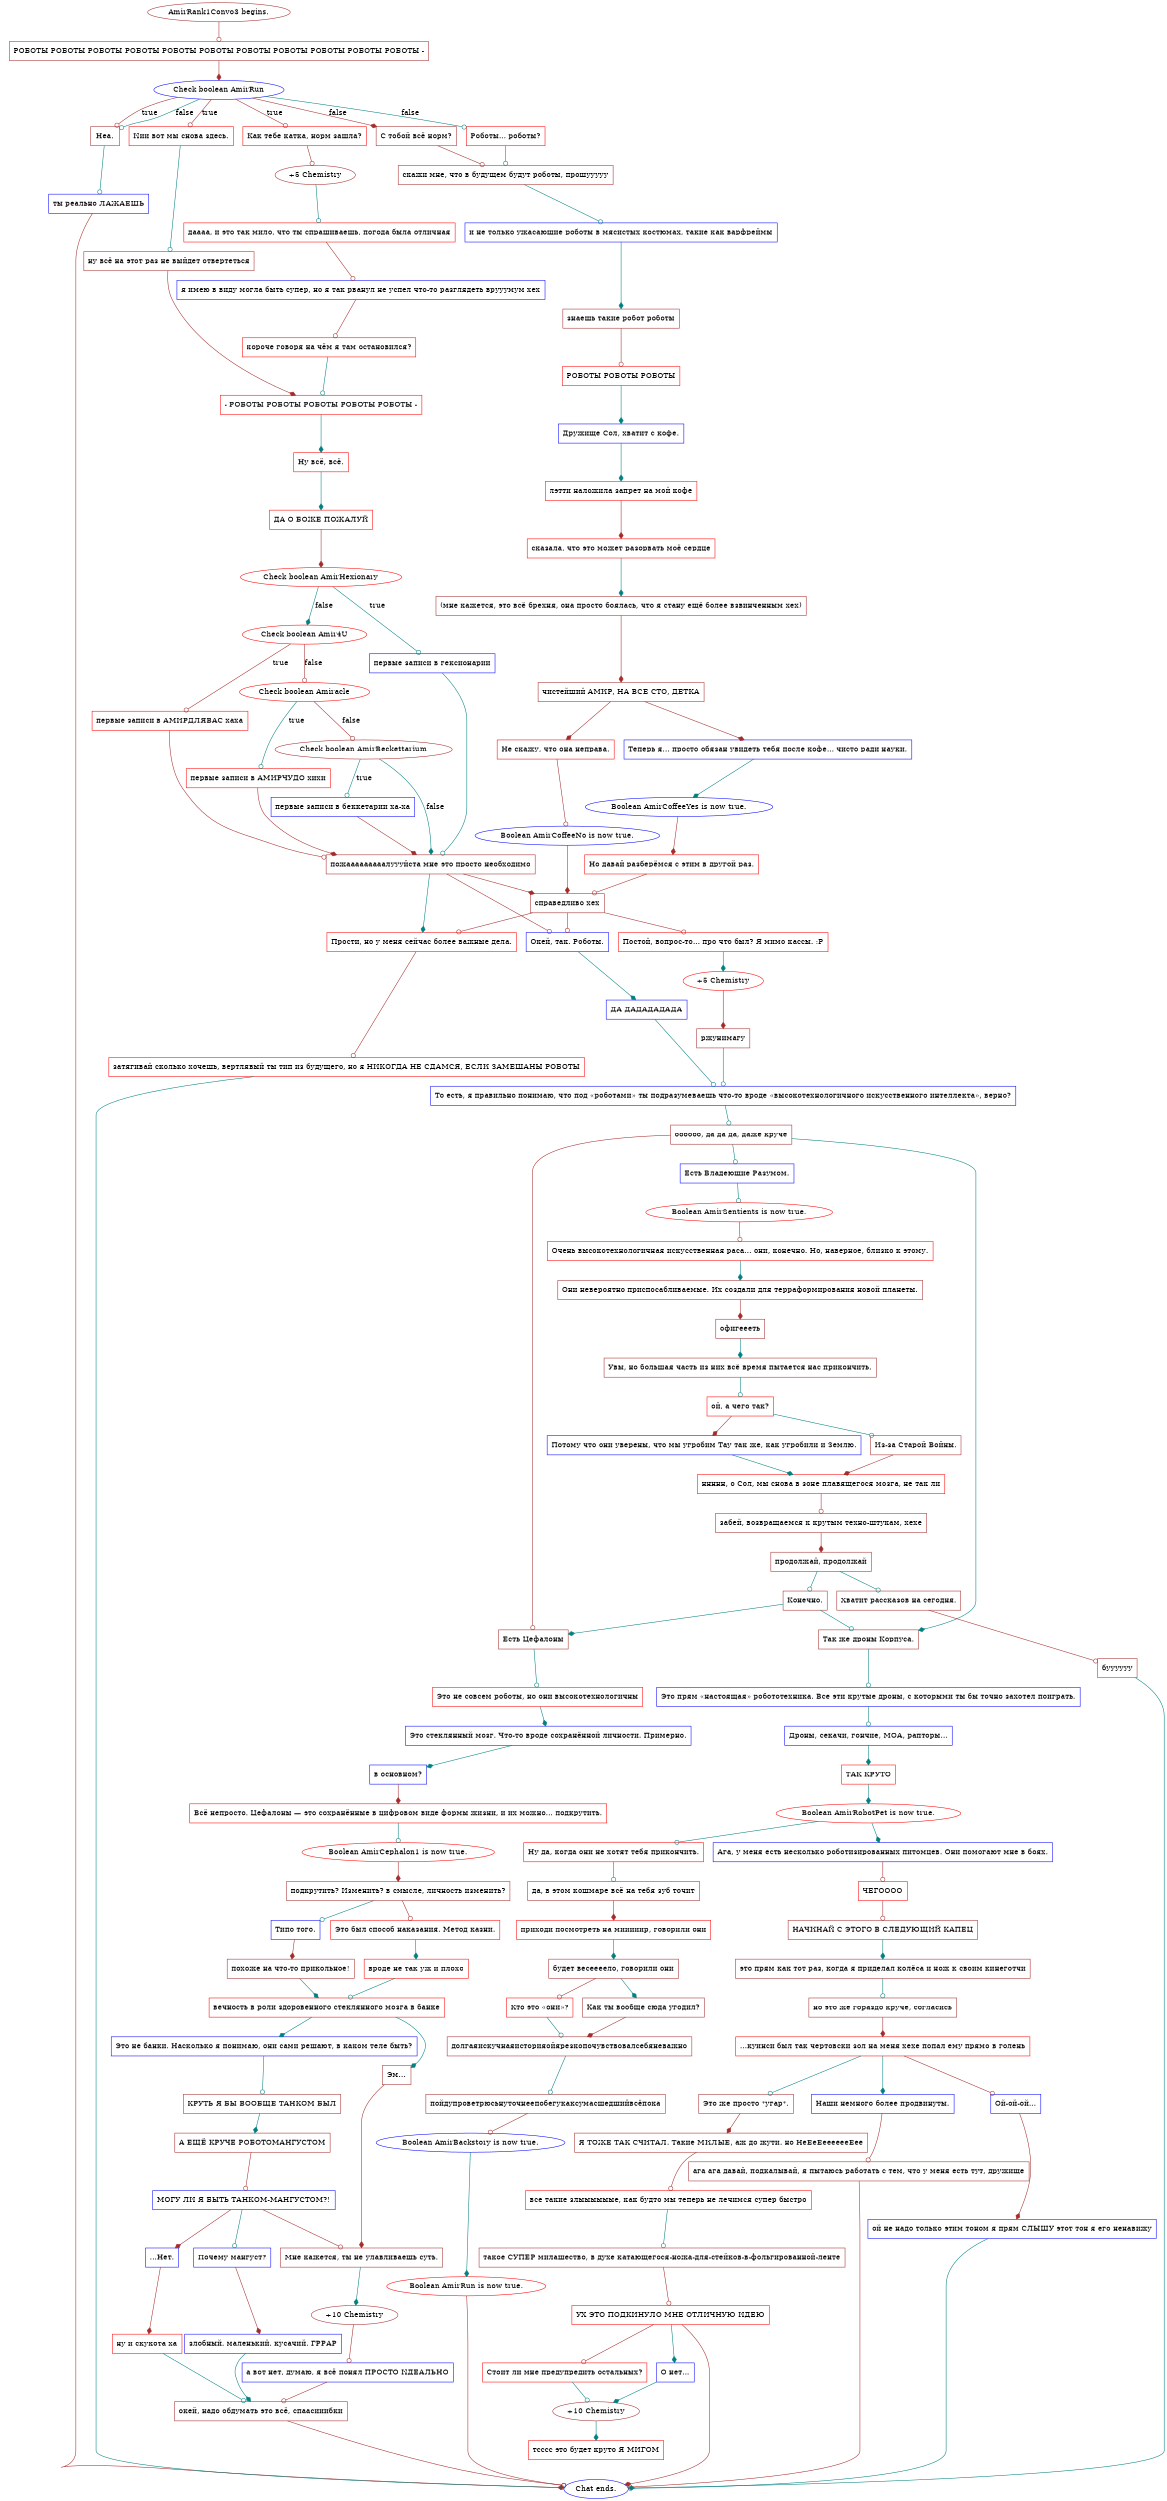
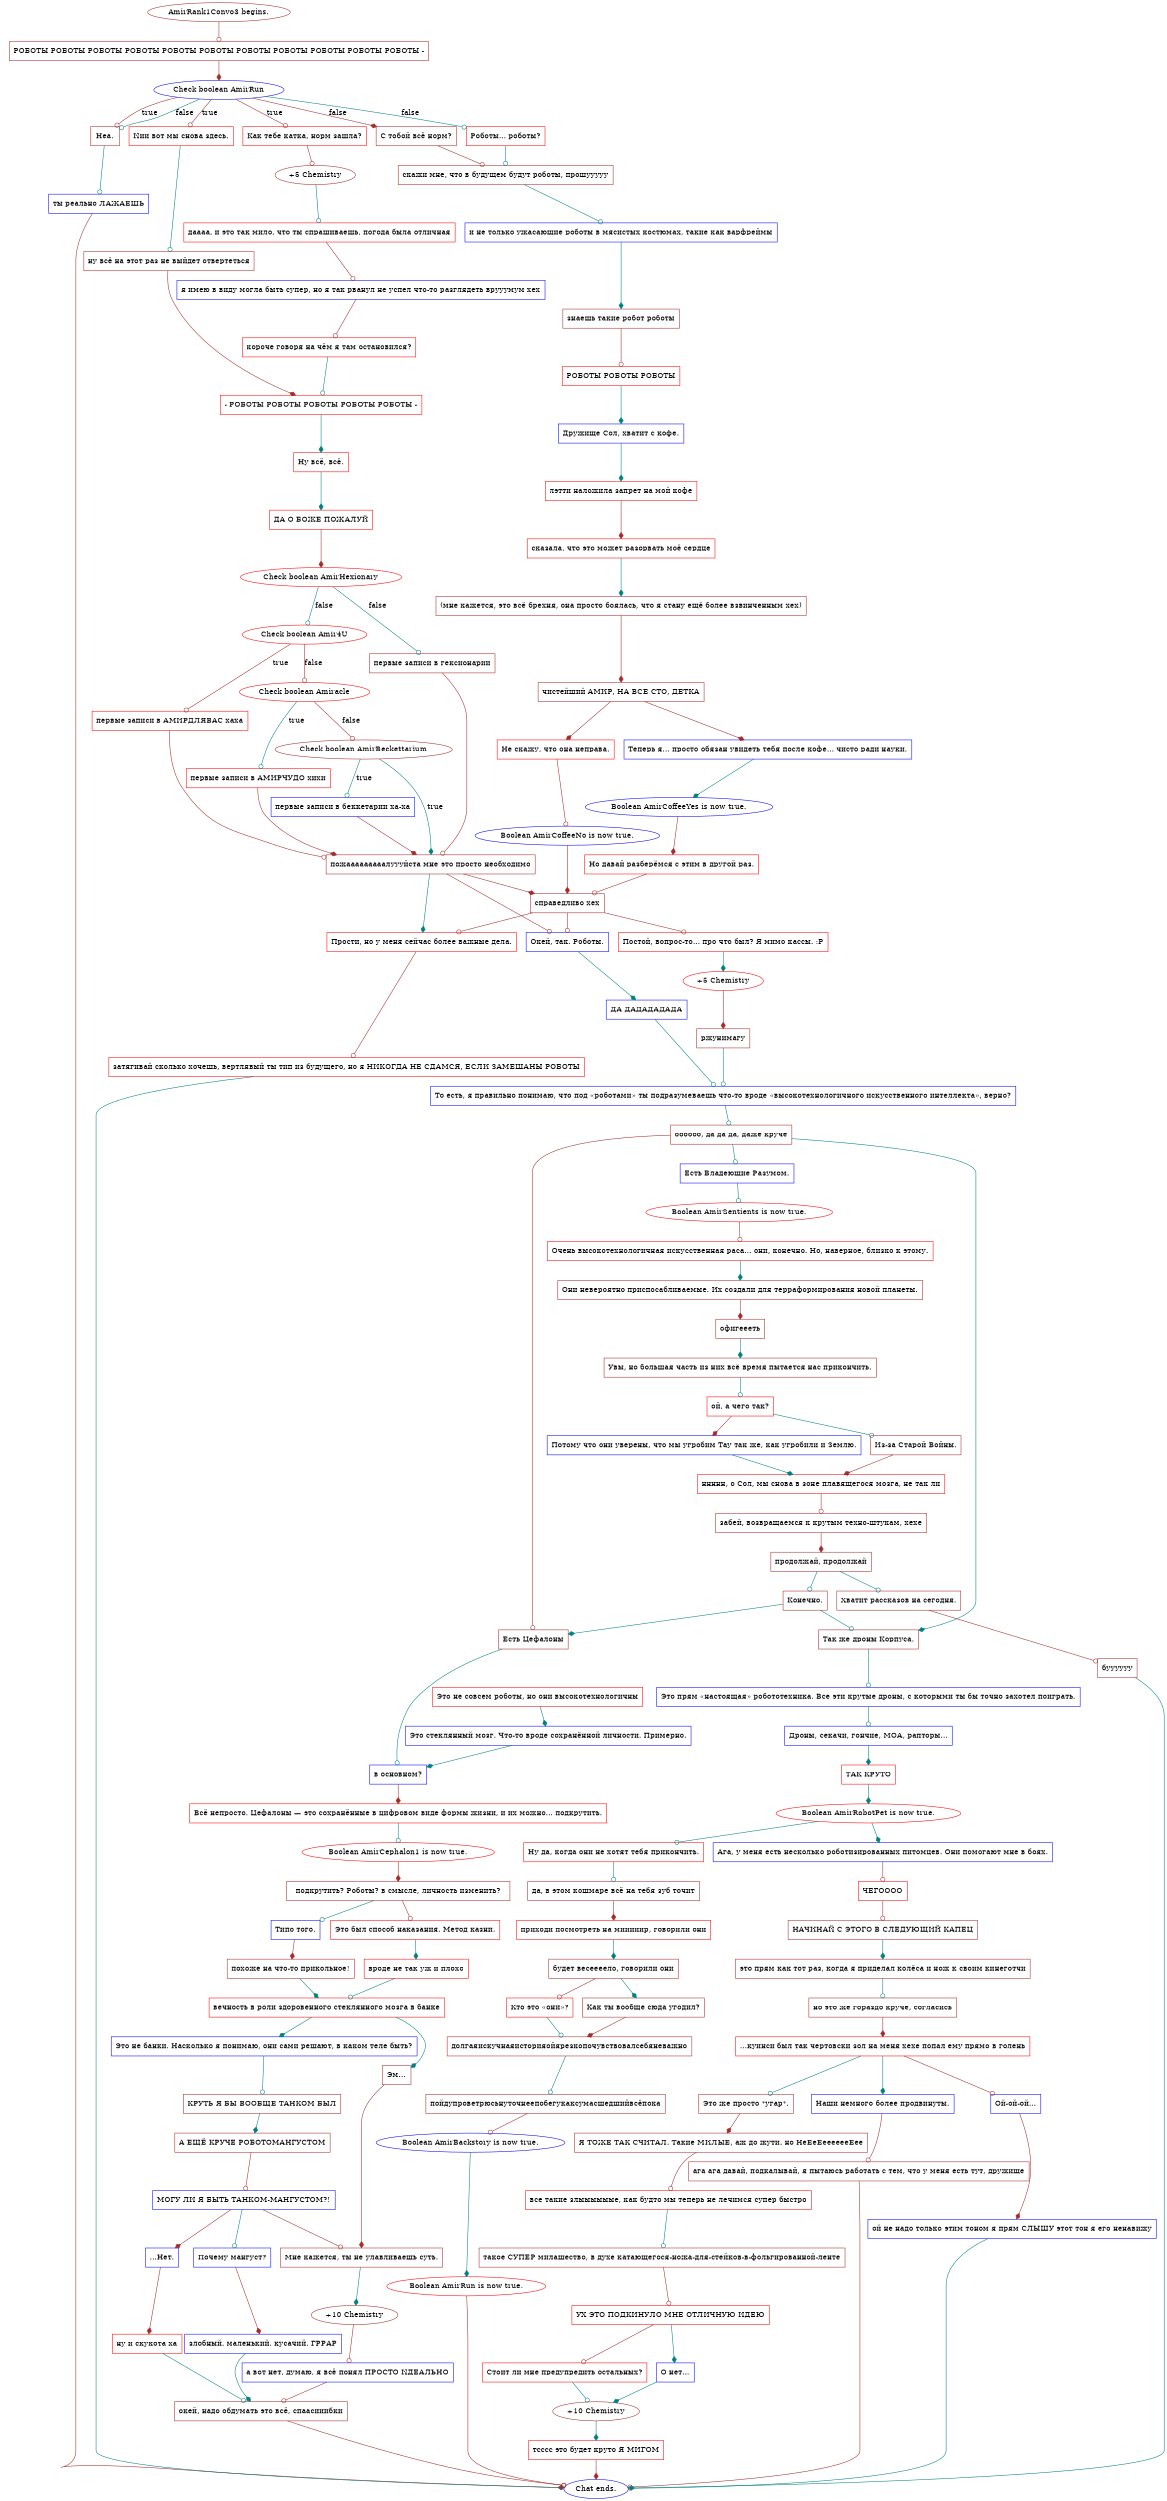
edge "Check boolean AmirHexionary" -> "Check boolean Amir4U": arrowhead diamond -> odot
edge "Check boolean AmirHexionary" -> "первые записи в гексионарии": label "true" -> "false"
node "первые записи в гексионарии": color blue -> brown
edge "первые записи в гексионарии" -> "пожааааааааалуууйста мне это просто необходимо": color teal -> brown
edge "Check boolean AmirBeckettarium" -> "пожааааааааалуууйста мне это просто необходимо": label "false" -> "true"
edge "Есть Цефалоны" -> "Это не совсем роботы, но они высокотехнологичны": now "Есть Цефалоны" -> "в основном?"
node "подкрутить? Изменить? в смысле, личность изменить?": label "подкрутить? Изменить? в смысле, личность изменить?" -> "подкрутить? Роботы? в смысле, личность изменить?"
edge "УХ ЭТО ПОДКИНУЛО МНЕ ОТЛИЧНУЮ ИДЕЮ" -> "Chat ends.": now "тсссс это будет круто Я МИГОМ" -> "Chat ends."
